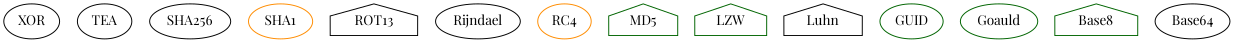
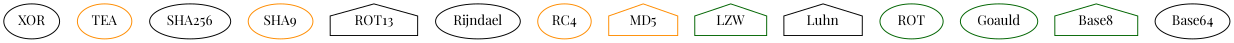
node "TEA": color black -> darkorange
node "SHA1": label "SHA1" -> "SHA9"
node "MD5": color darkgreen -> darkorange
node "GUID": label "GUID" -> "ROT"
